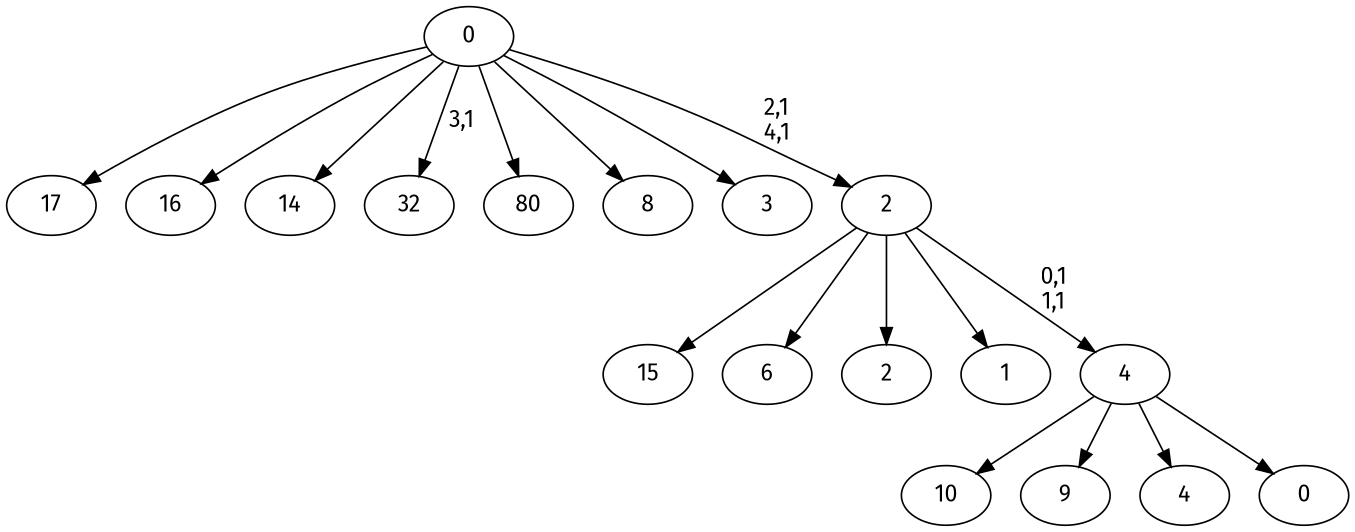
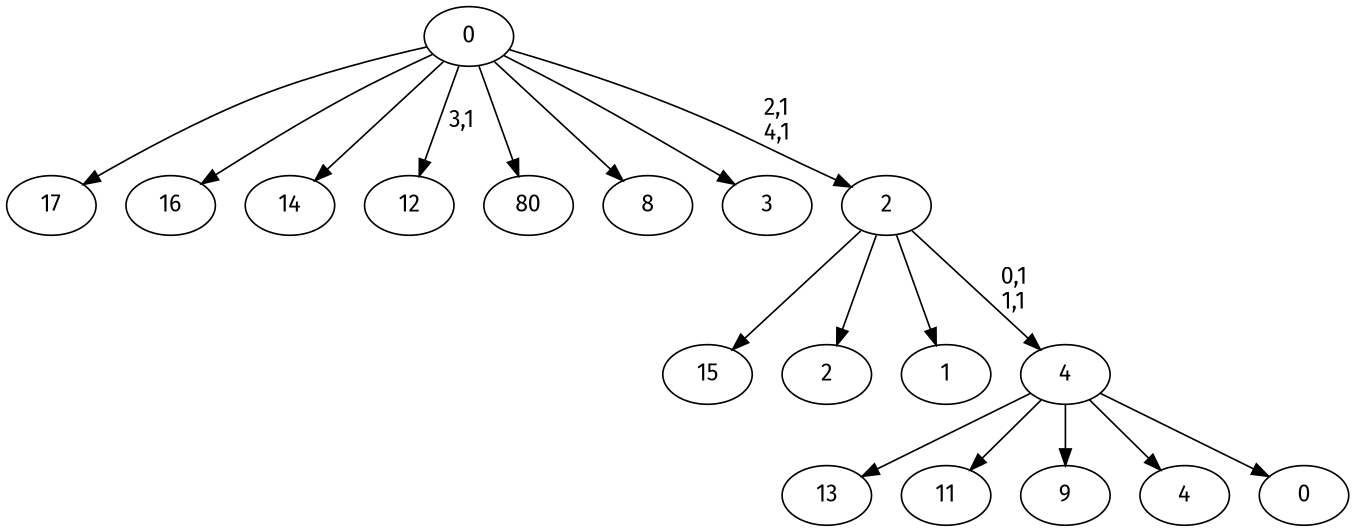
node "32": label "32" -> "12"
node "6": removed
node "13": added
node "10": label "10" -> "11"
